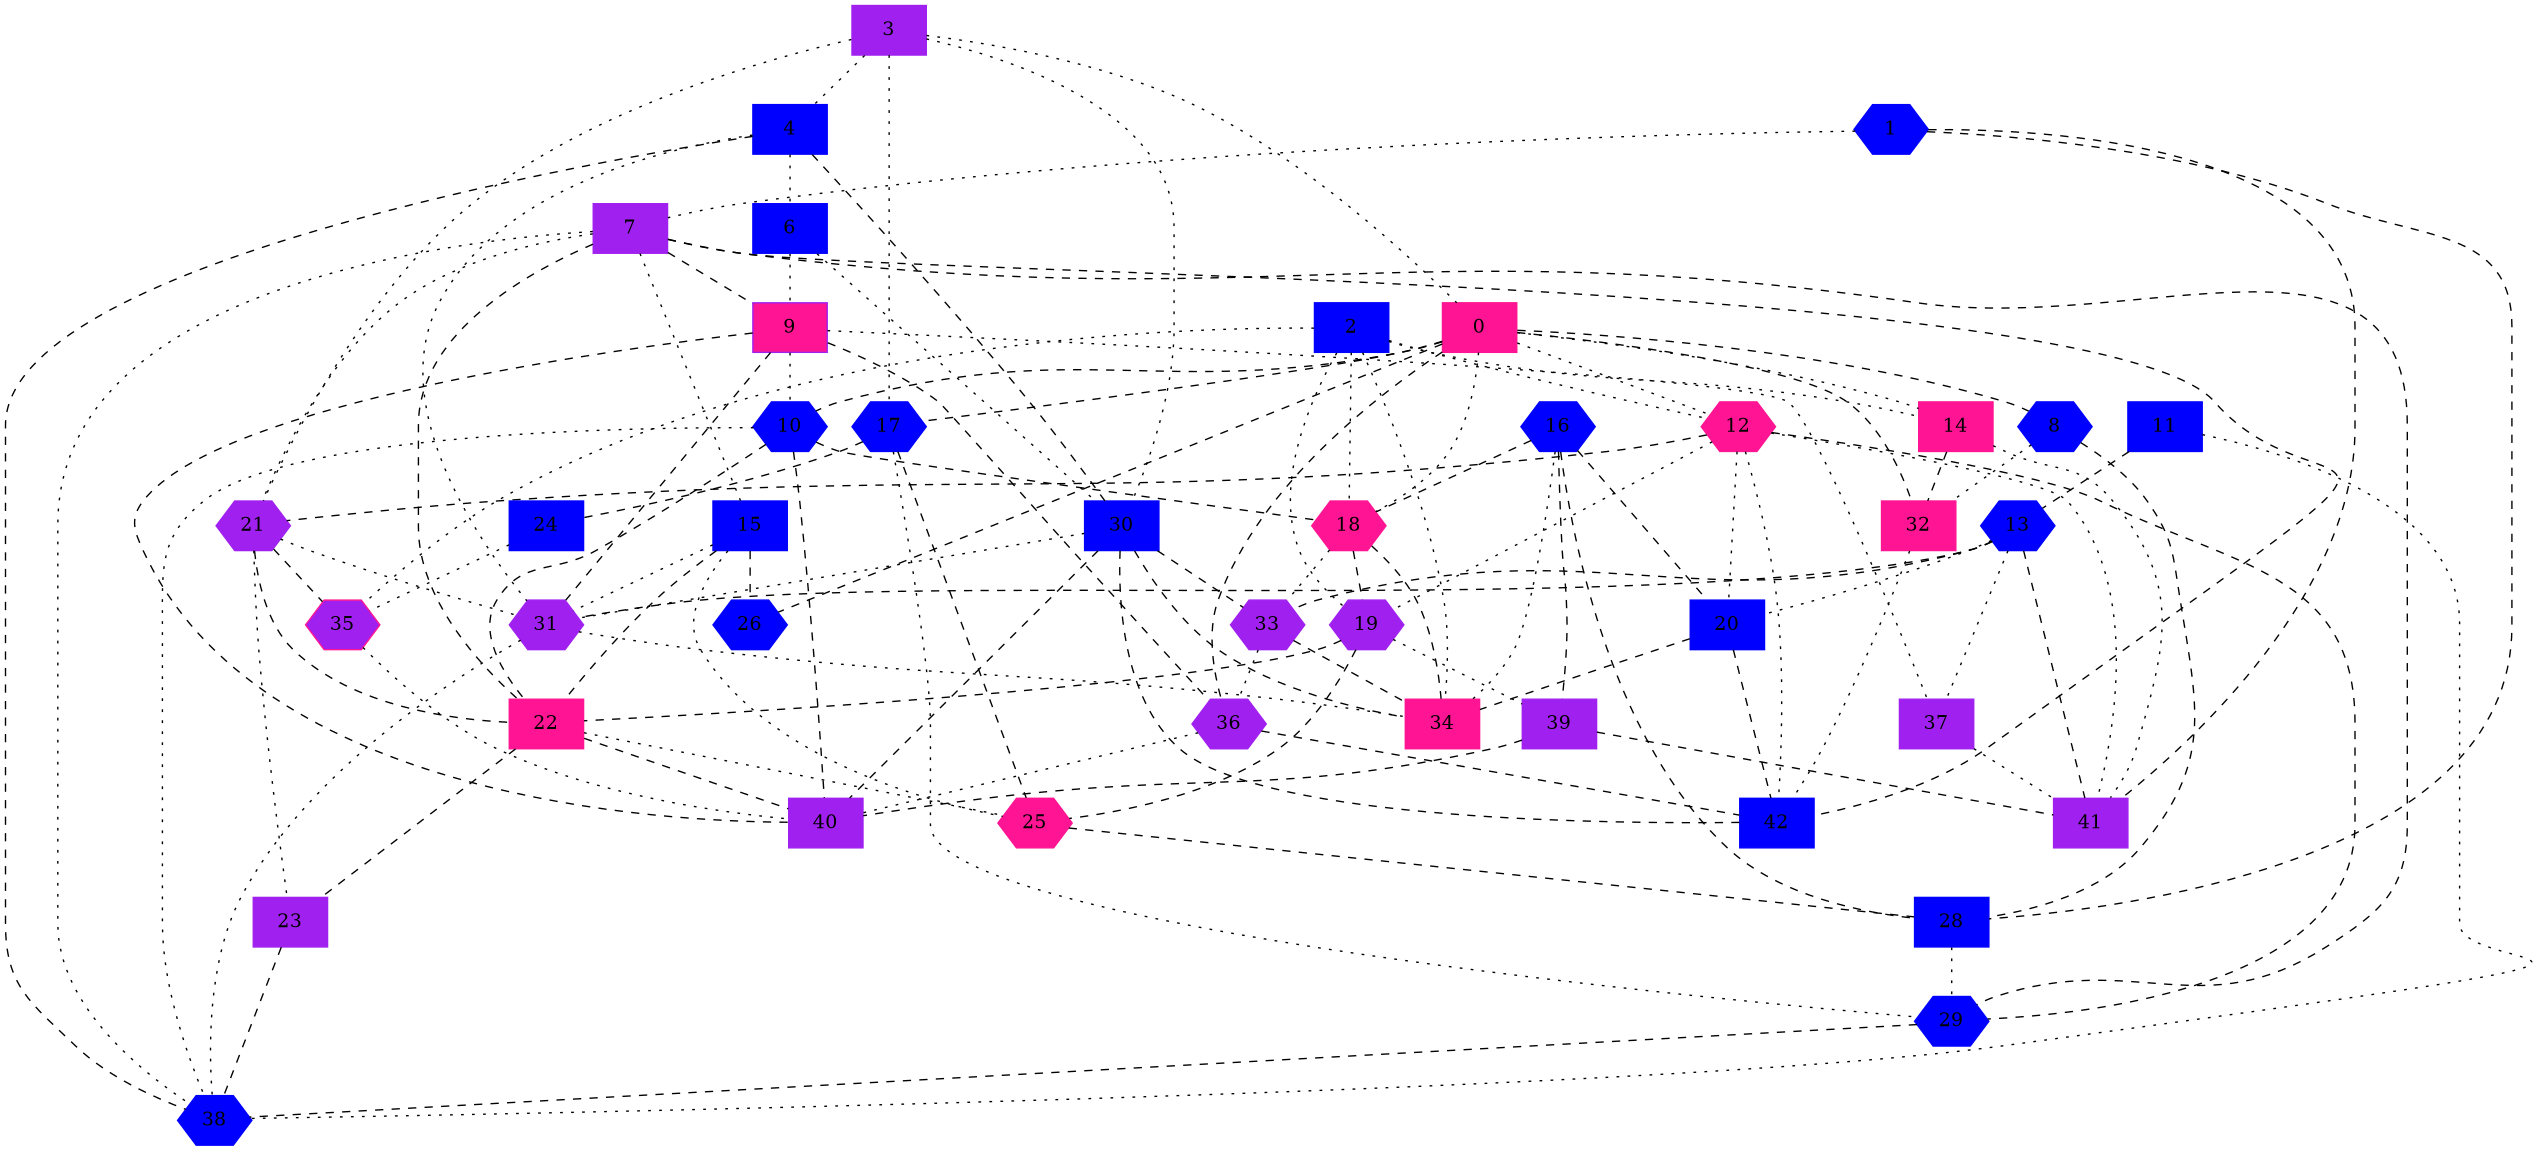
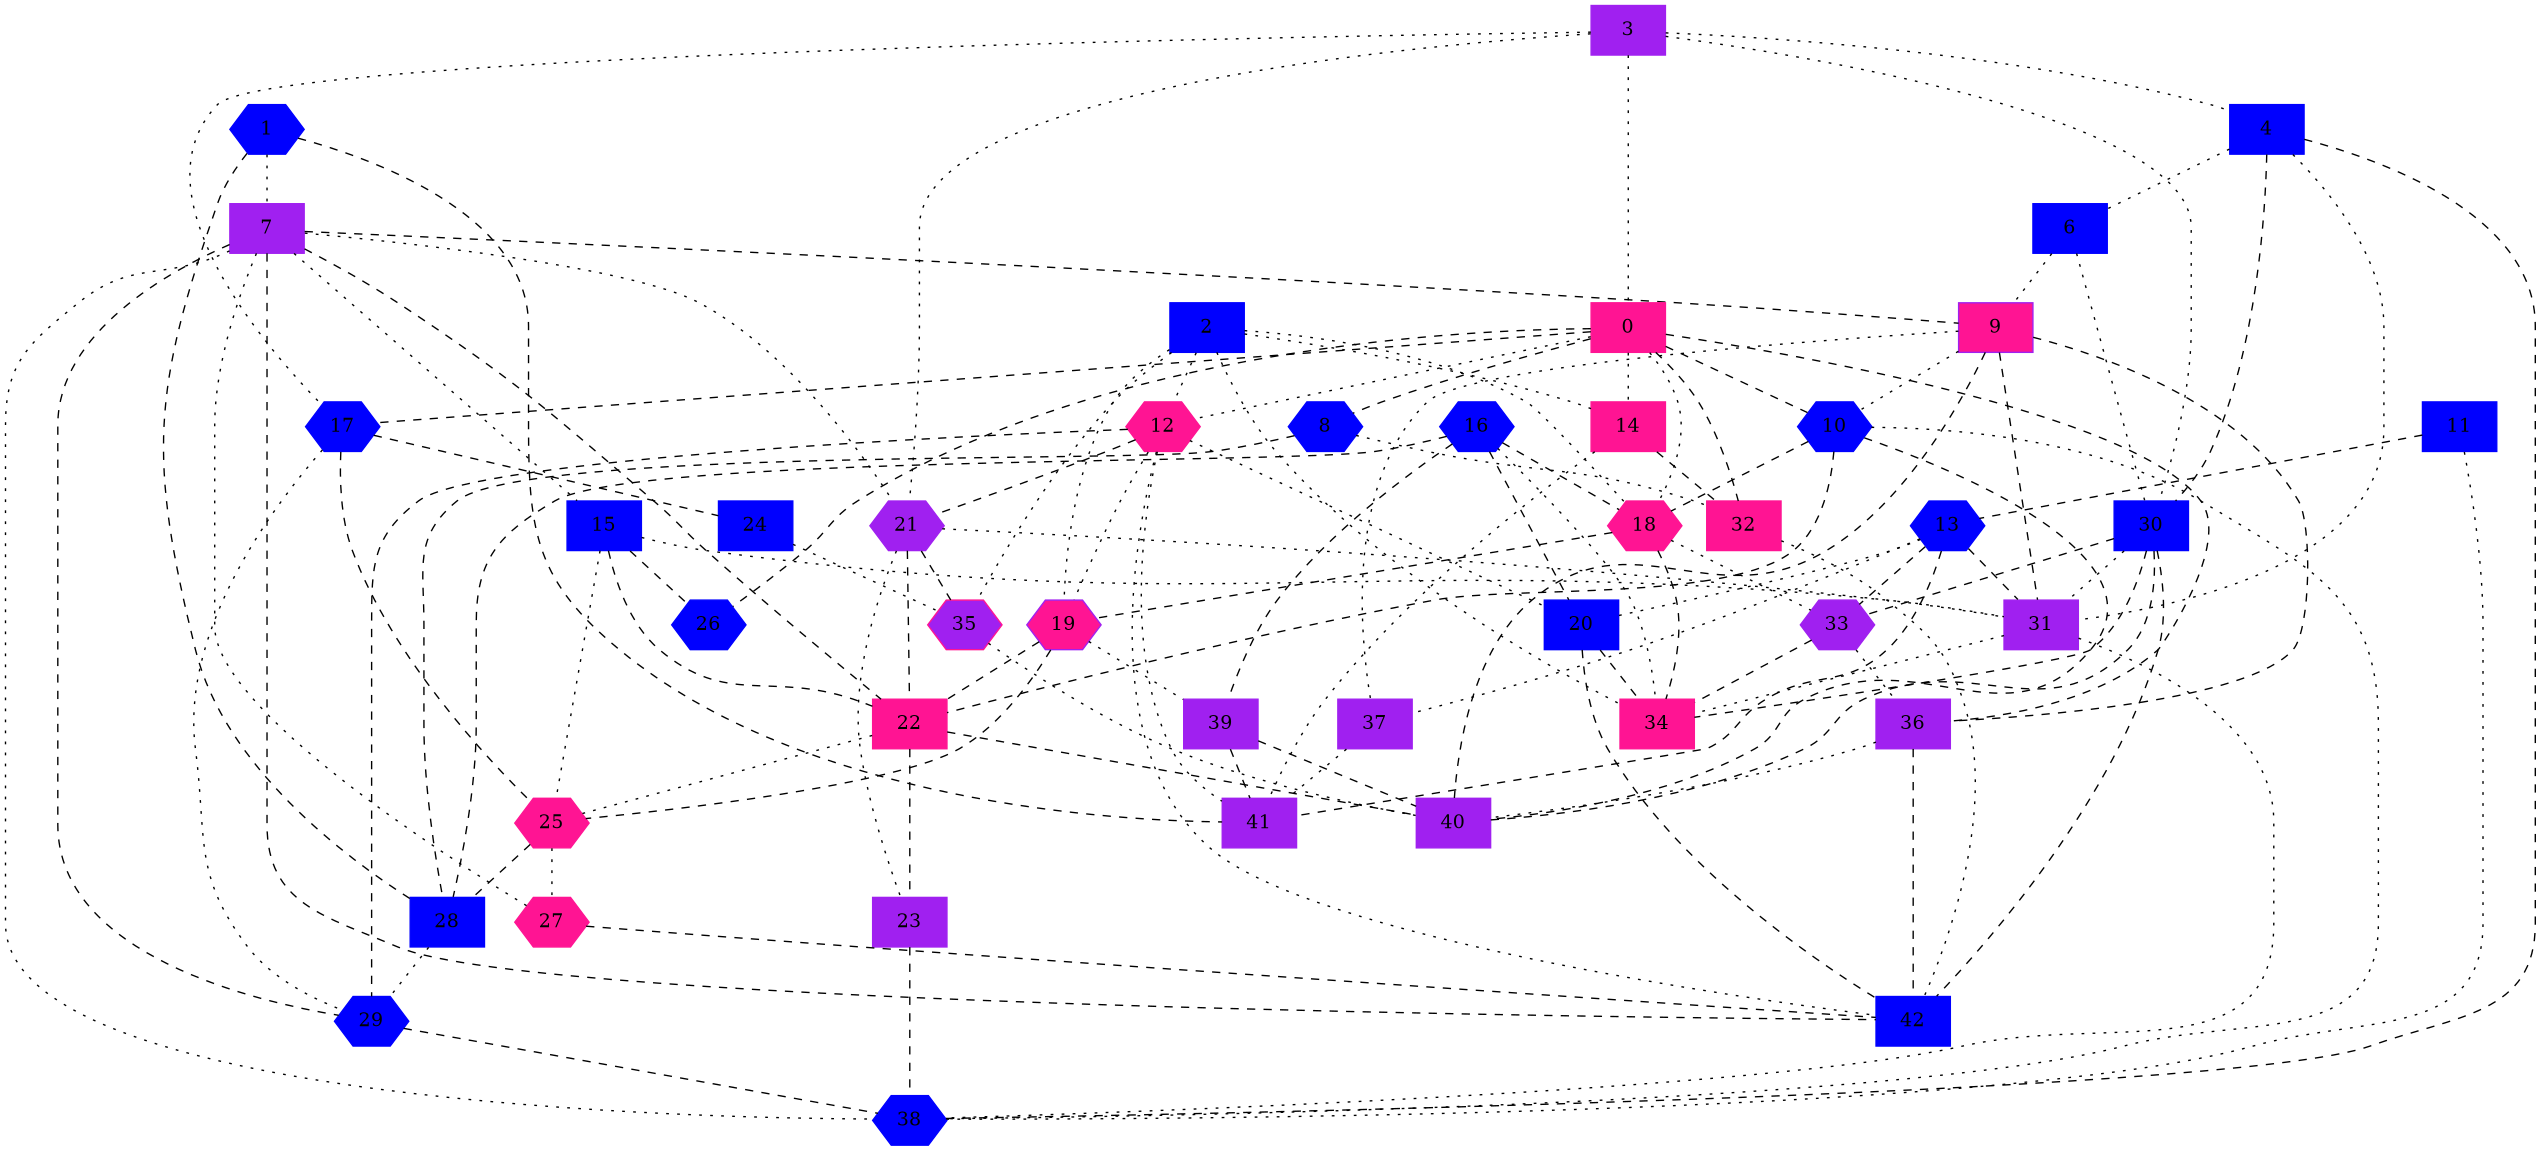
node "31": shape hexagon -> box
node "19": fillcolor purple -> deeppink
node "36": shape hexagon -> box
node "27": added
